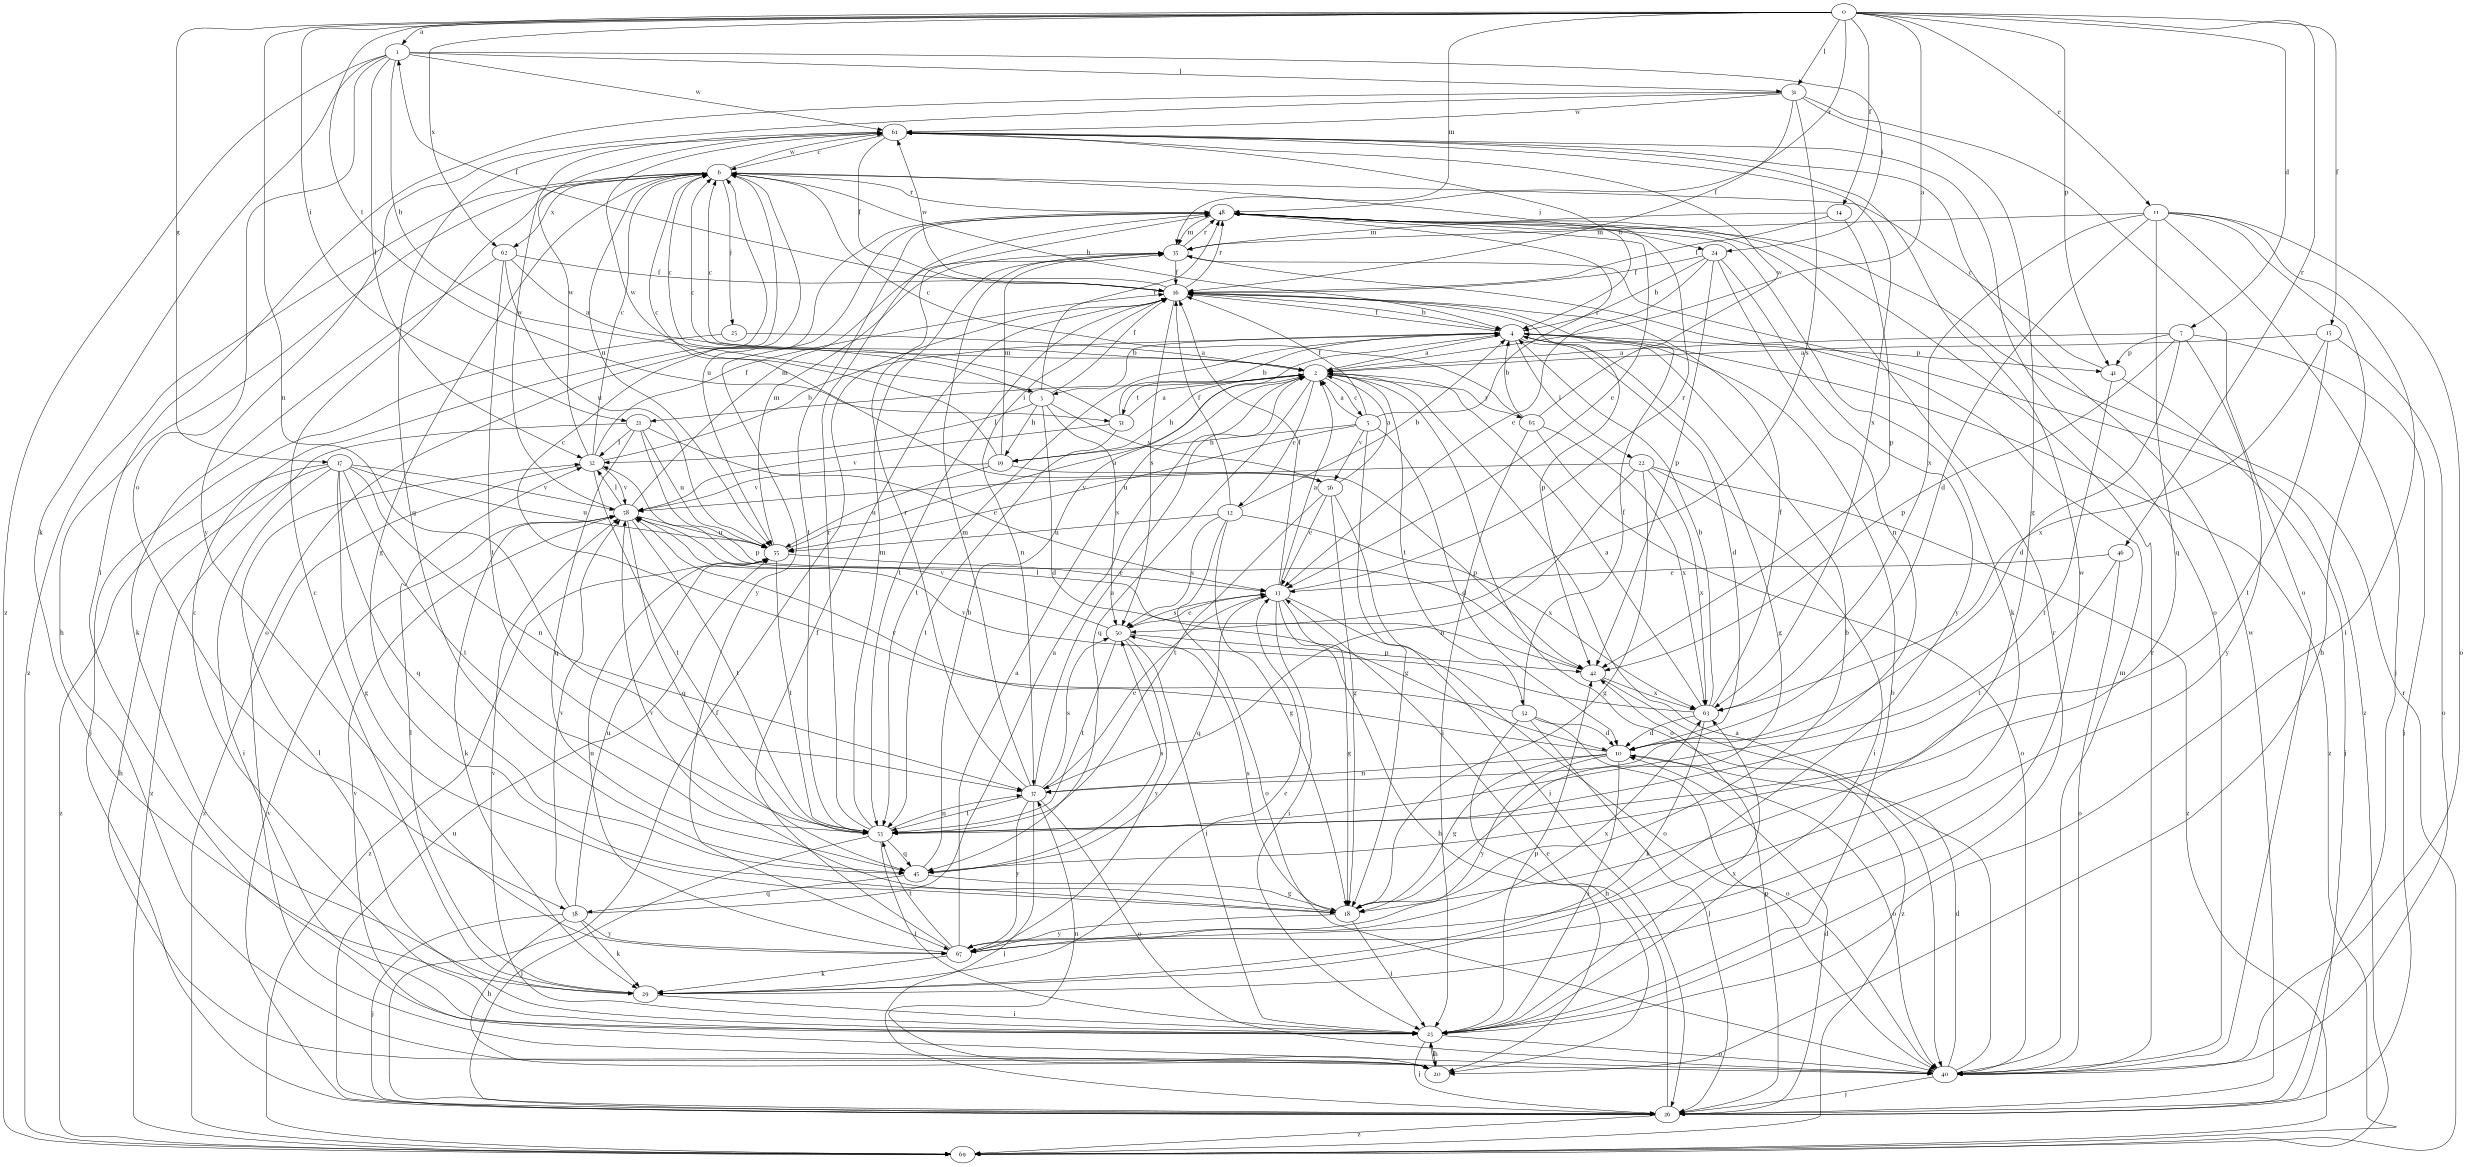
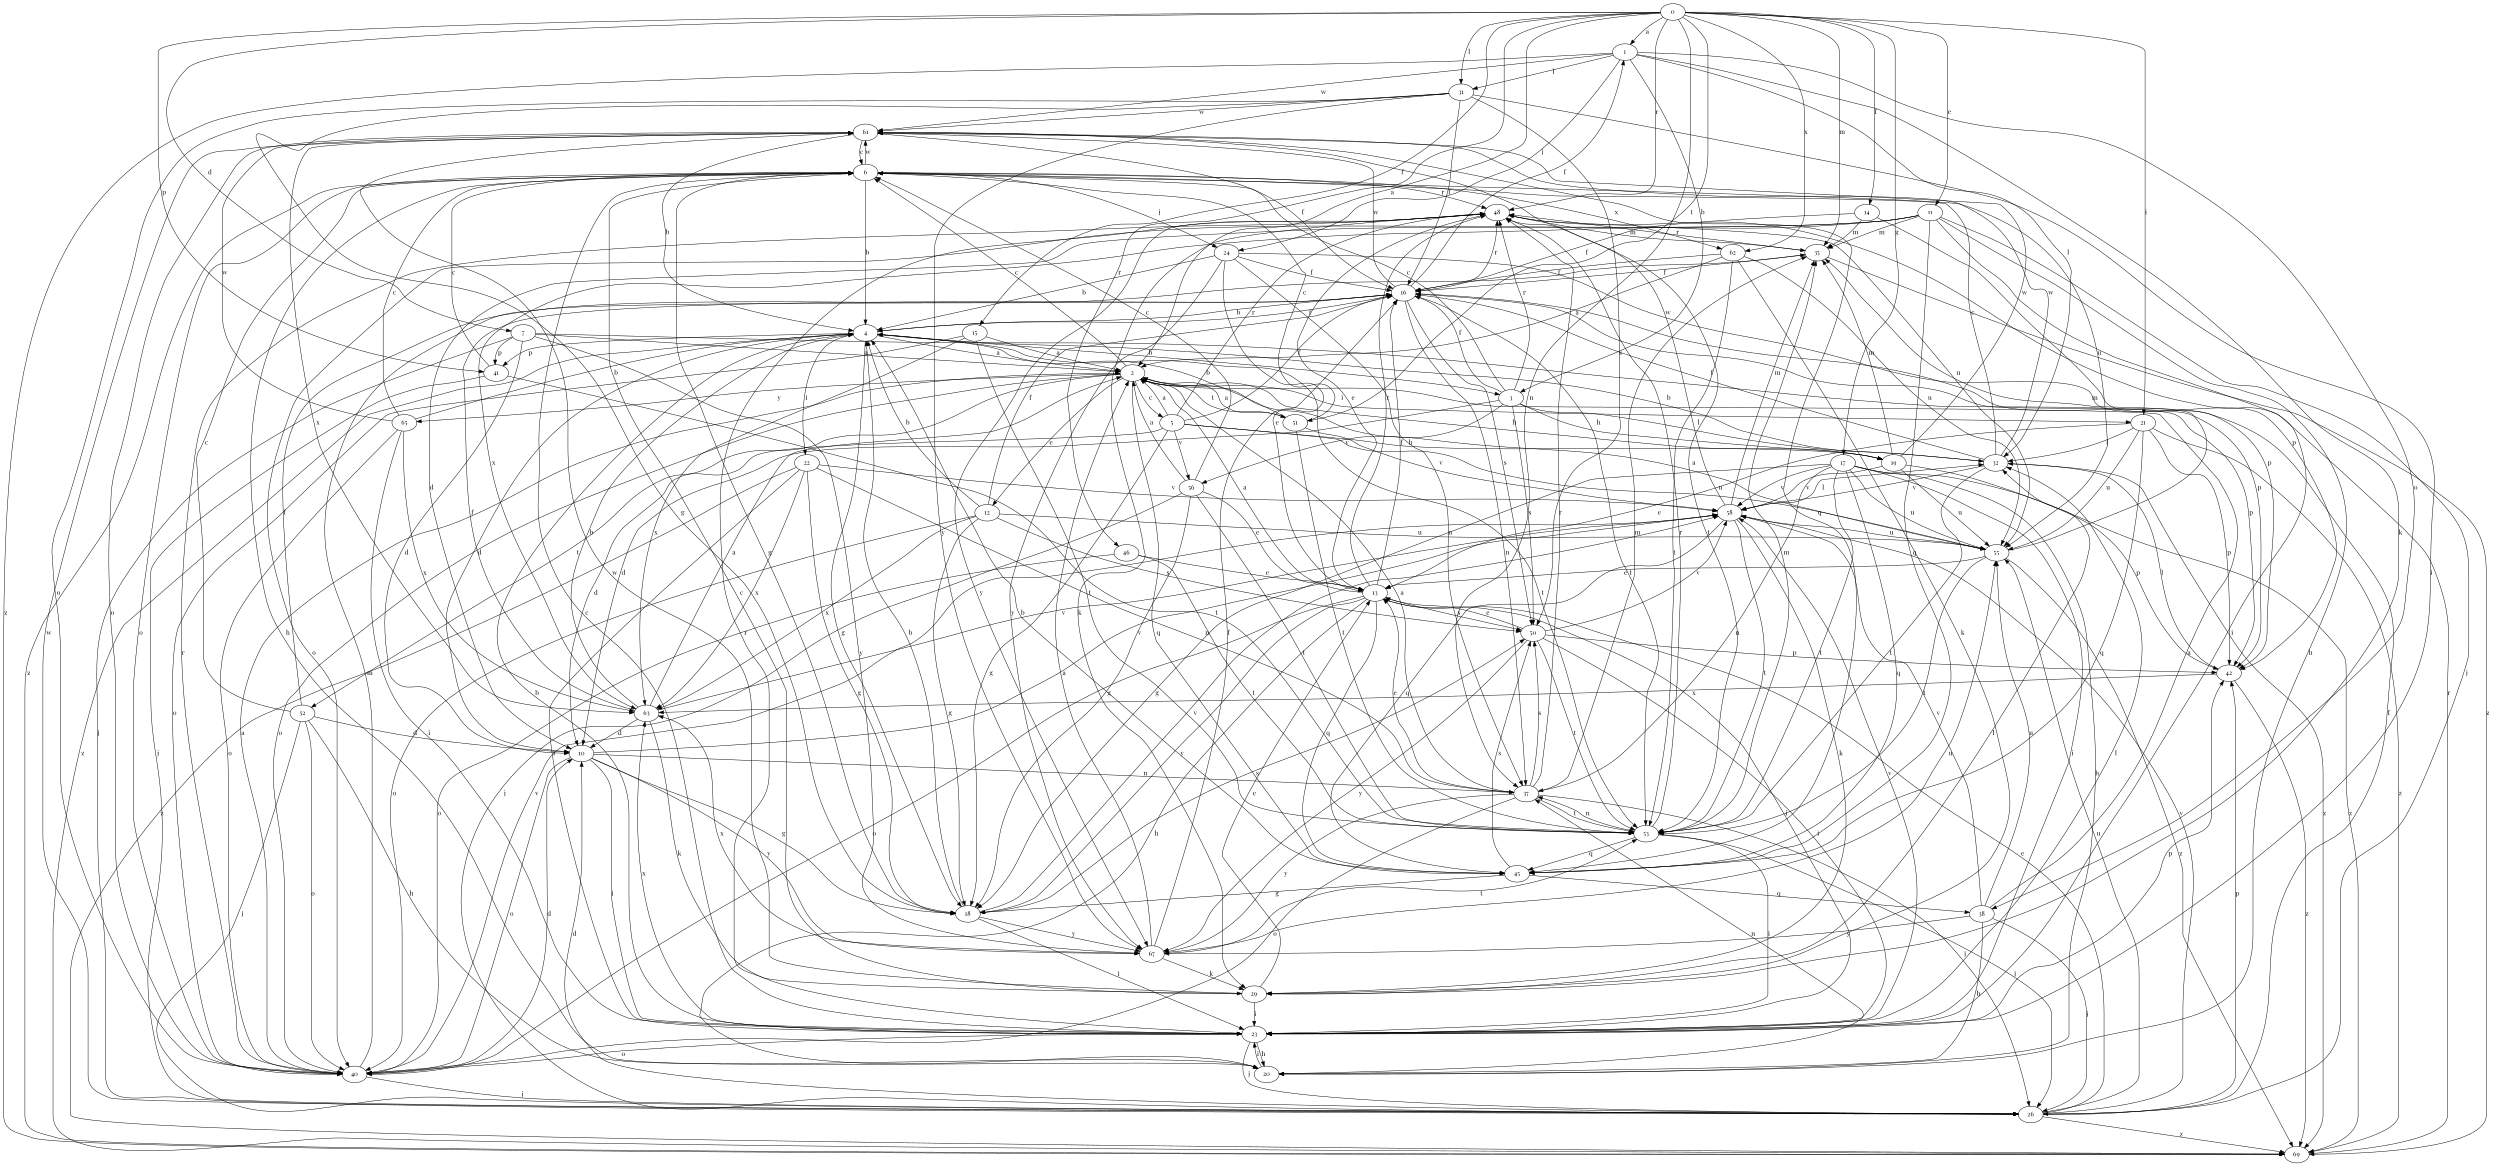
node "25": removed
edge "13" -> "18": label "g" -> "y"
edge "38" -> "29": removed, label "k"
